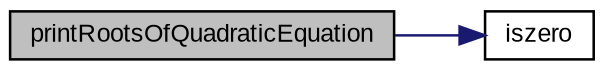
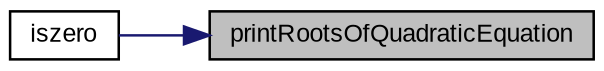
edge "printRootsOfQuadraticEquation" -> "iszero": reversed
